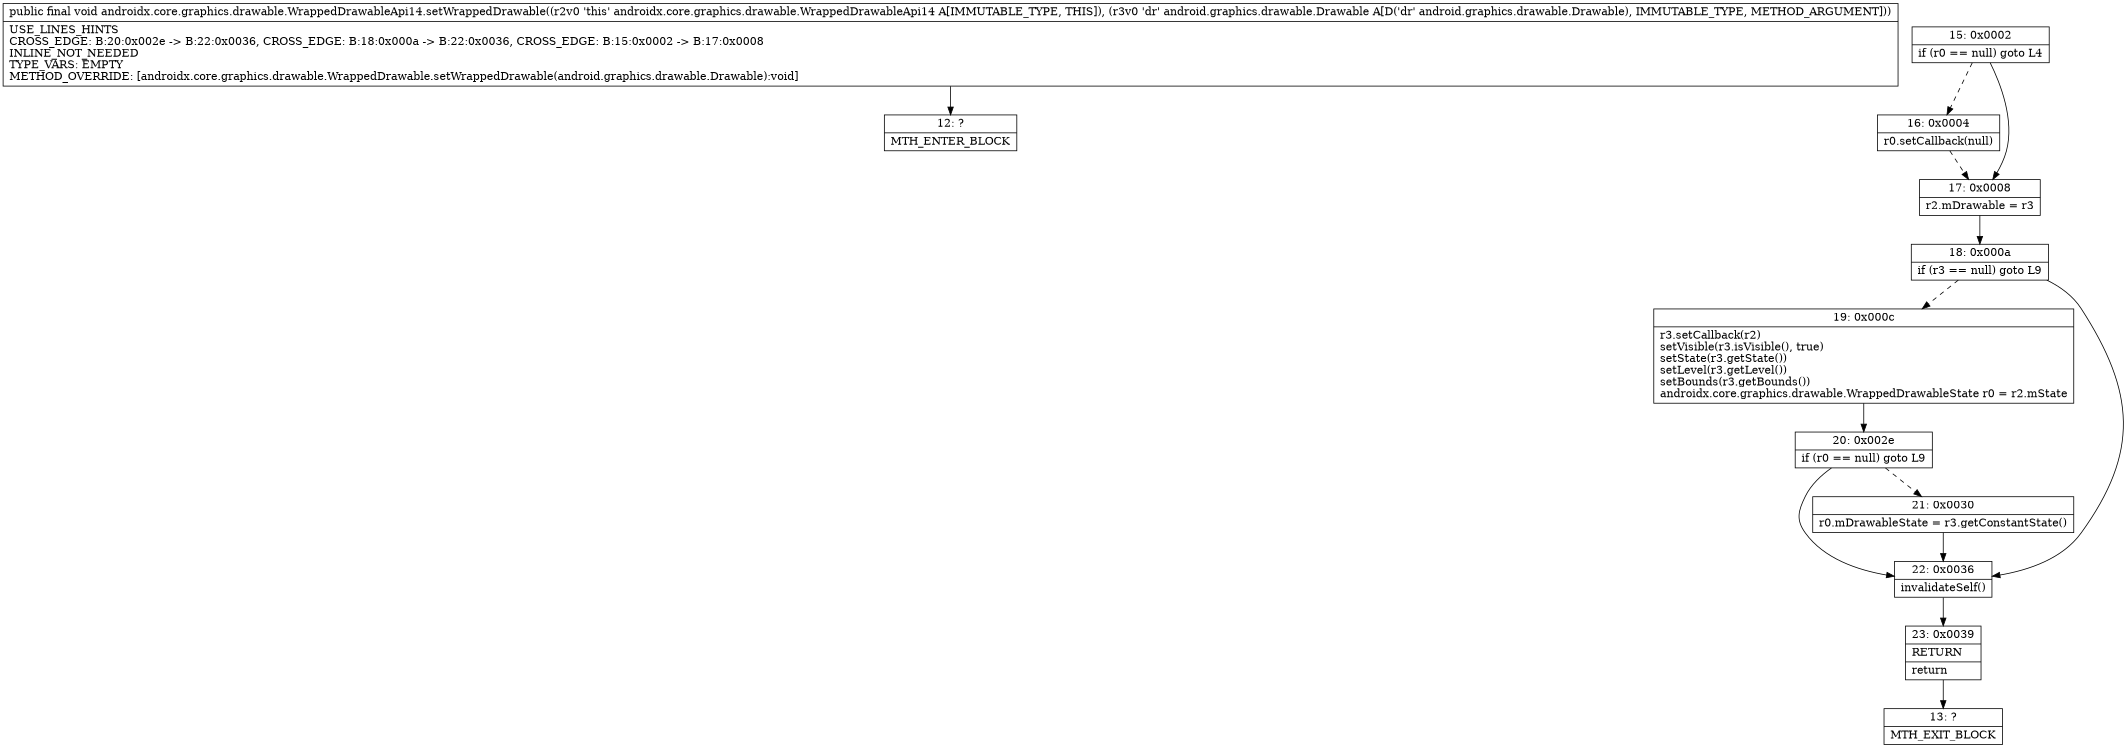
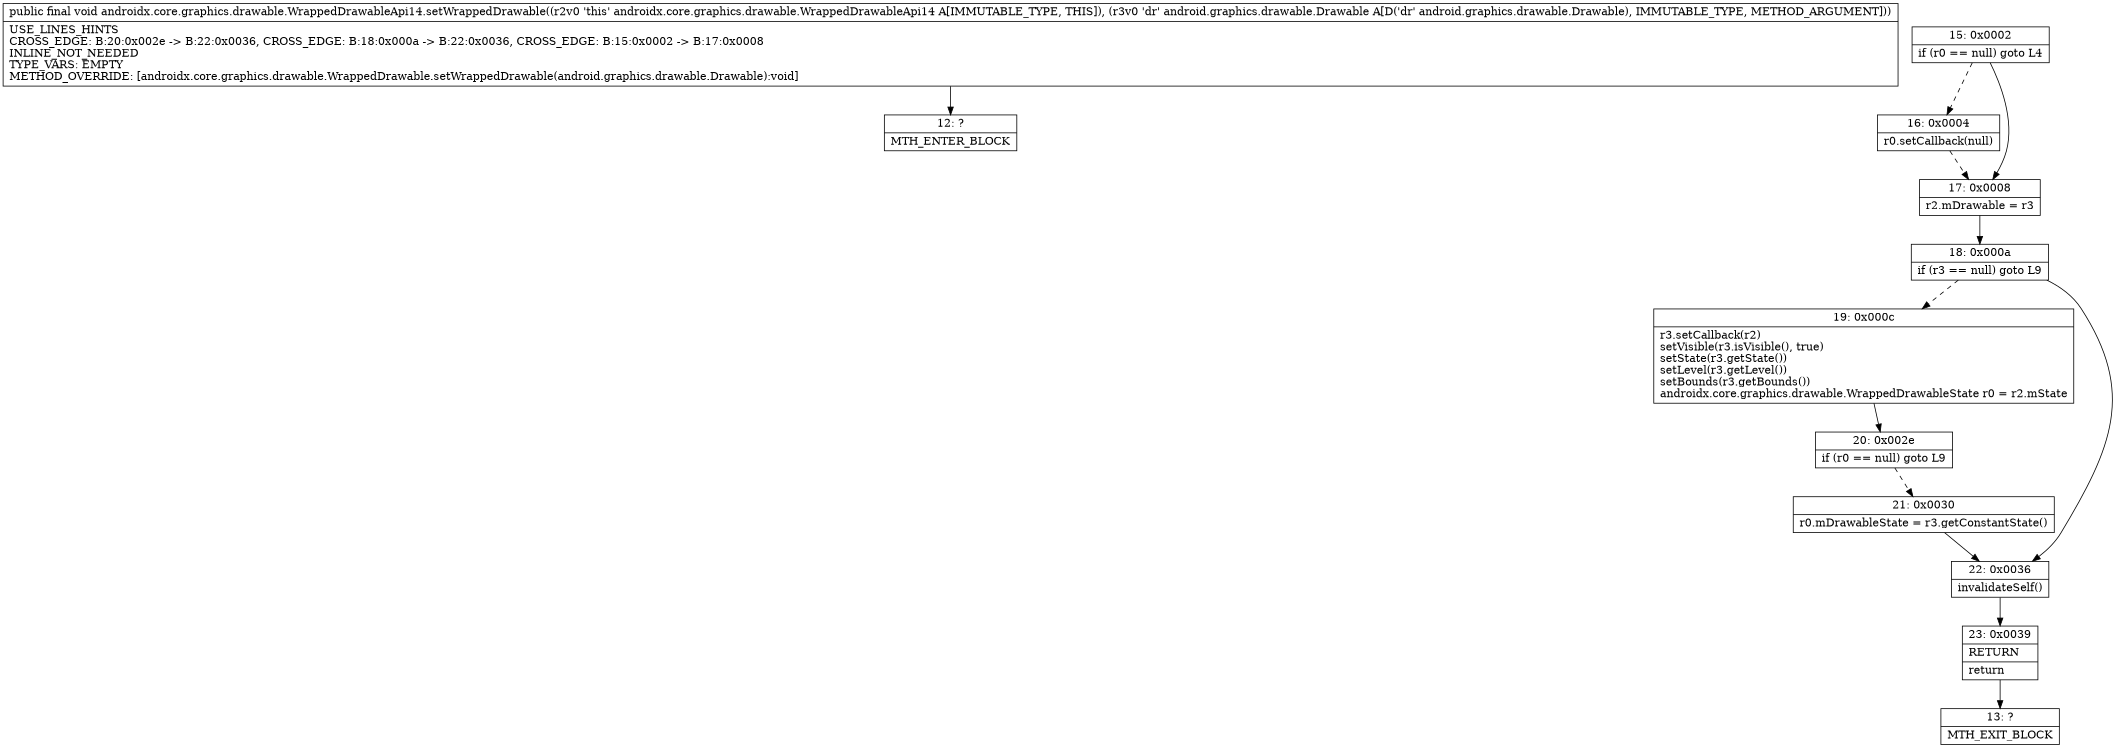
edge "20: 0x002e" -> "22: 0x0036": removed
